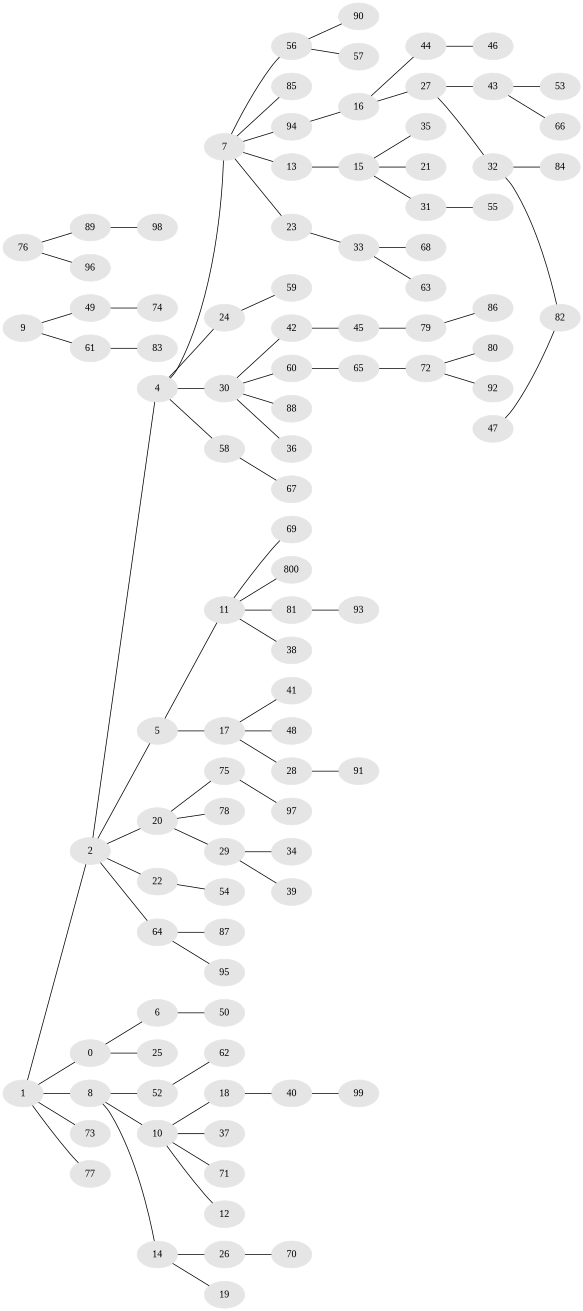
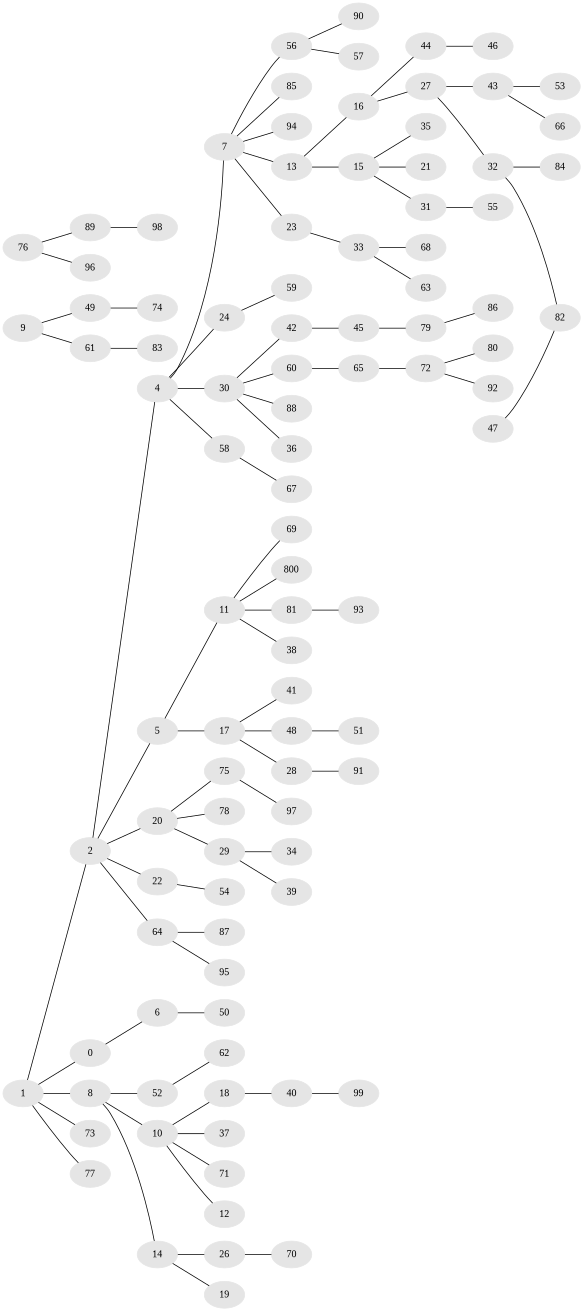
edge "16" -- "94": now "16" -- "13"
node "51": added
node "25": removed
